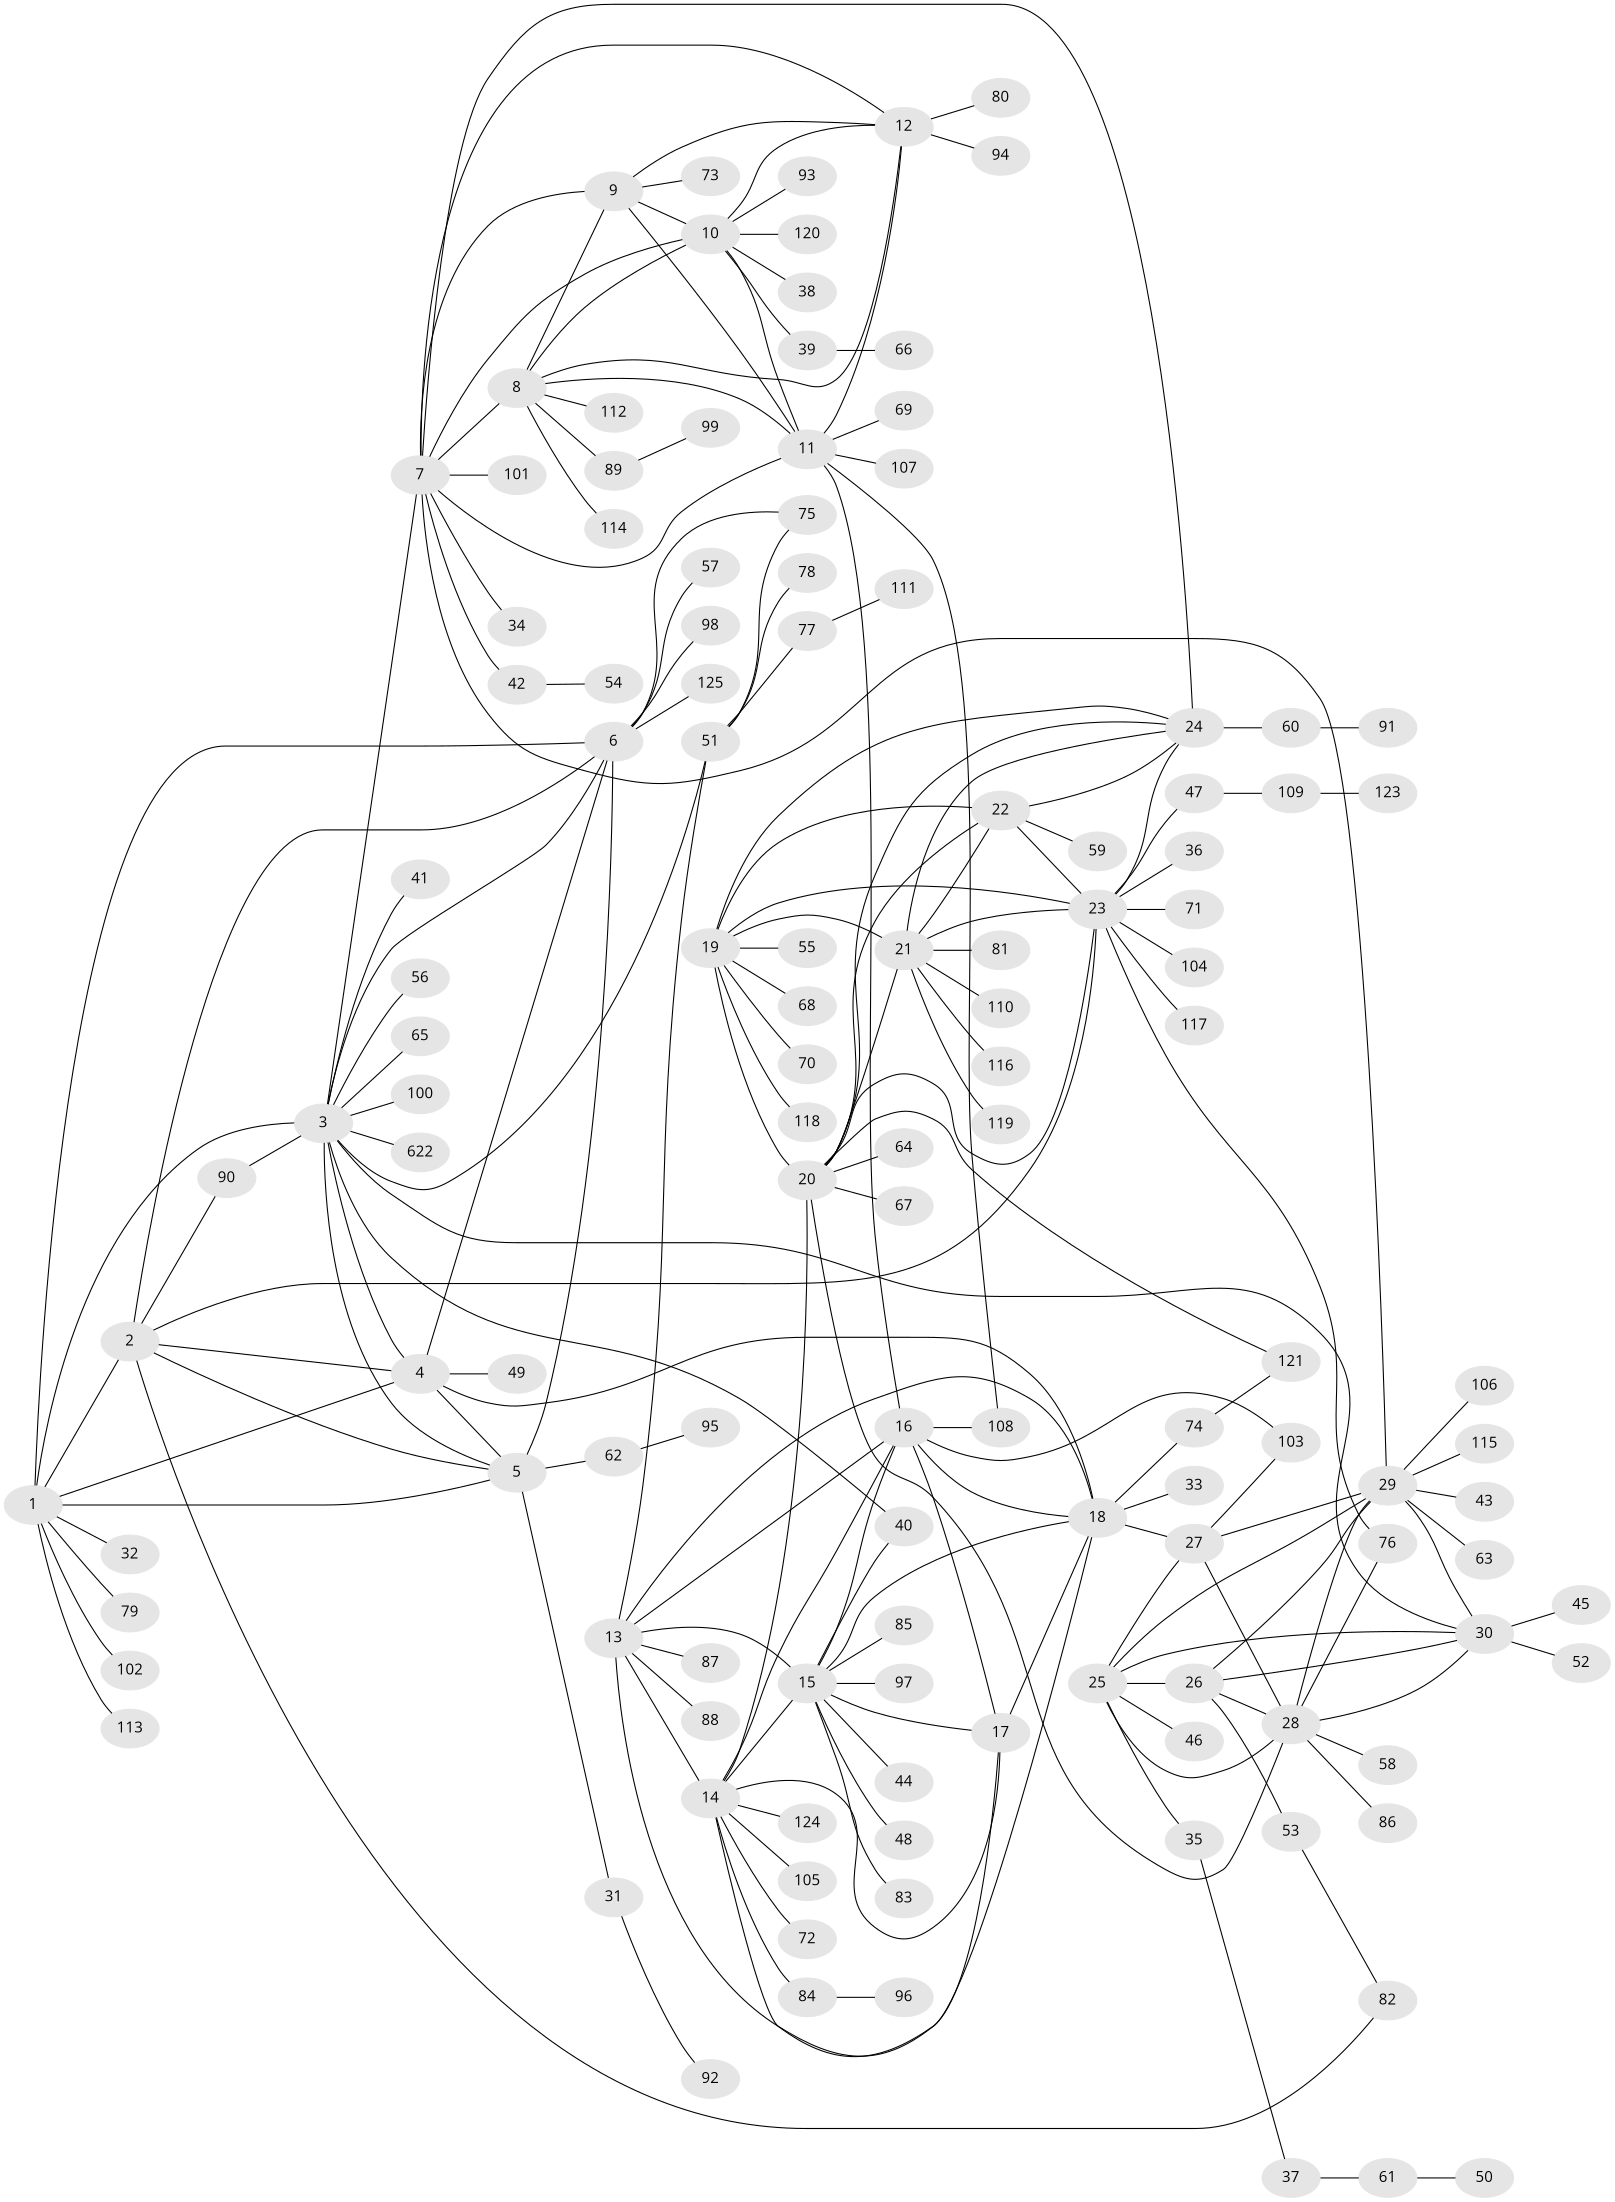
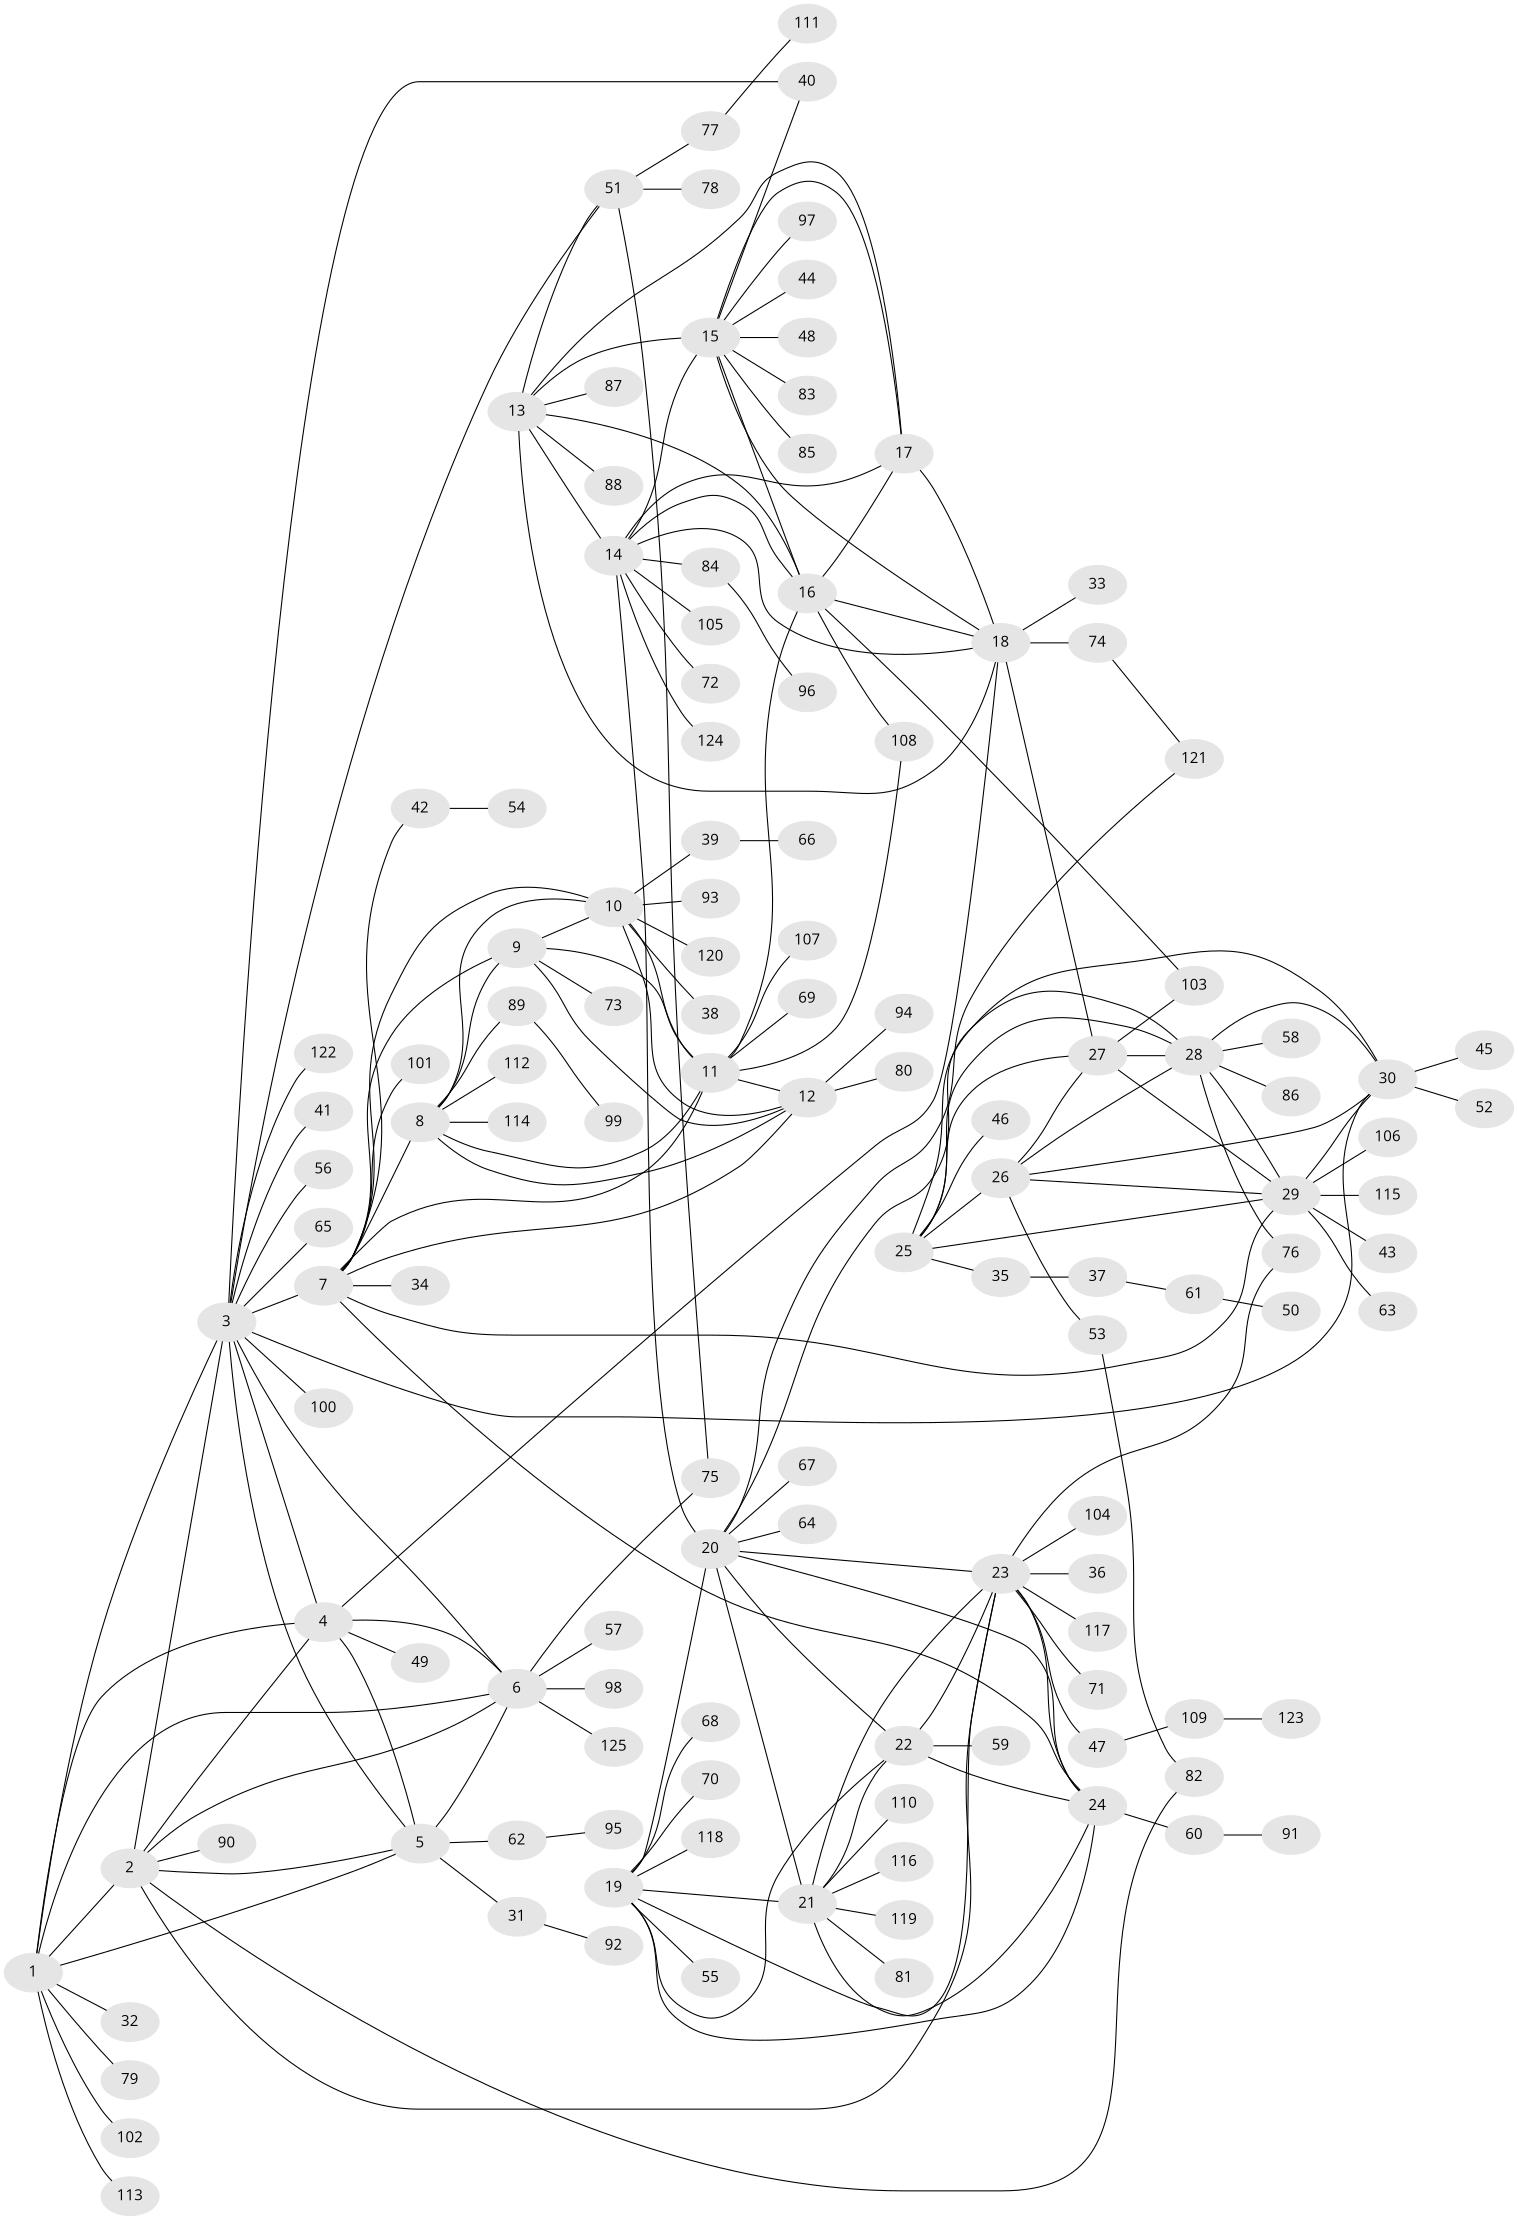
edge "27" -- "26": added
edge "3" -- "90": now "3" -- "2"
node "622": label "622" -> "122"
